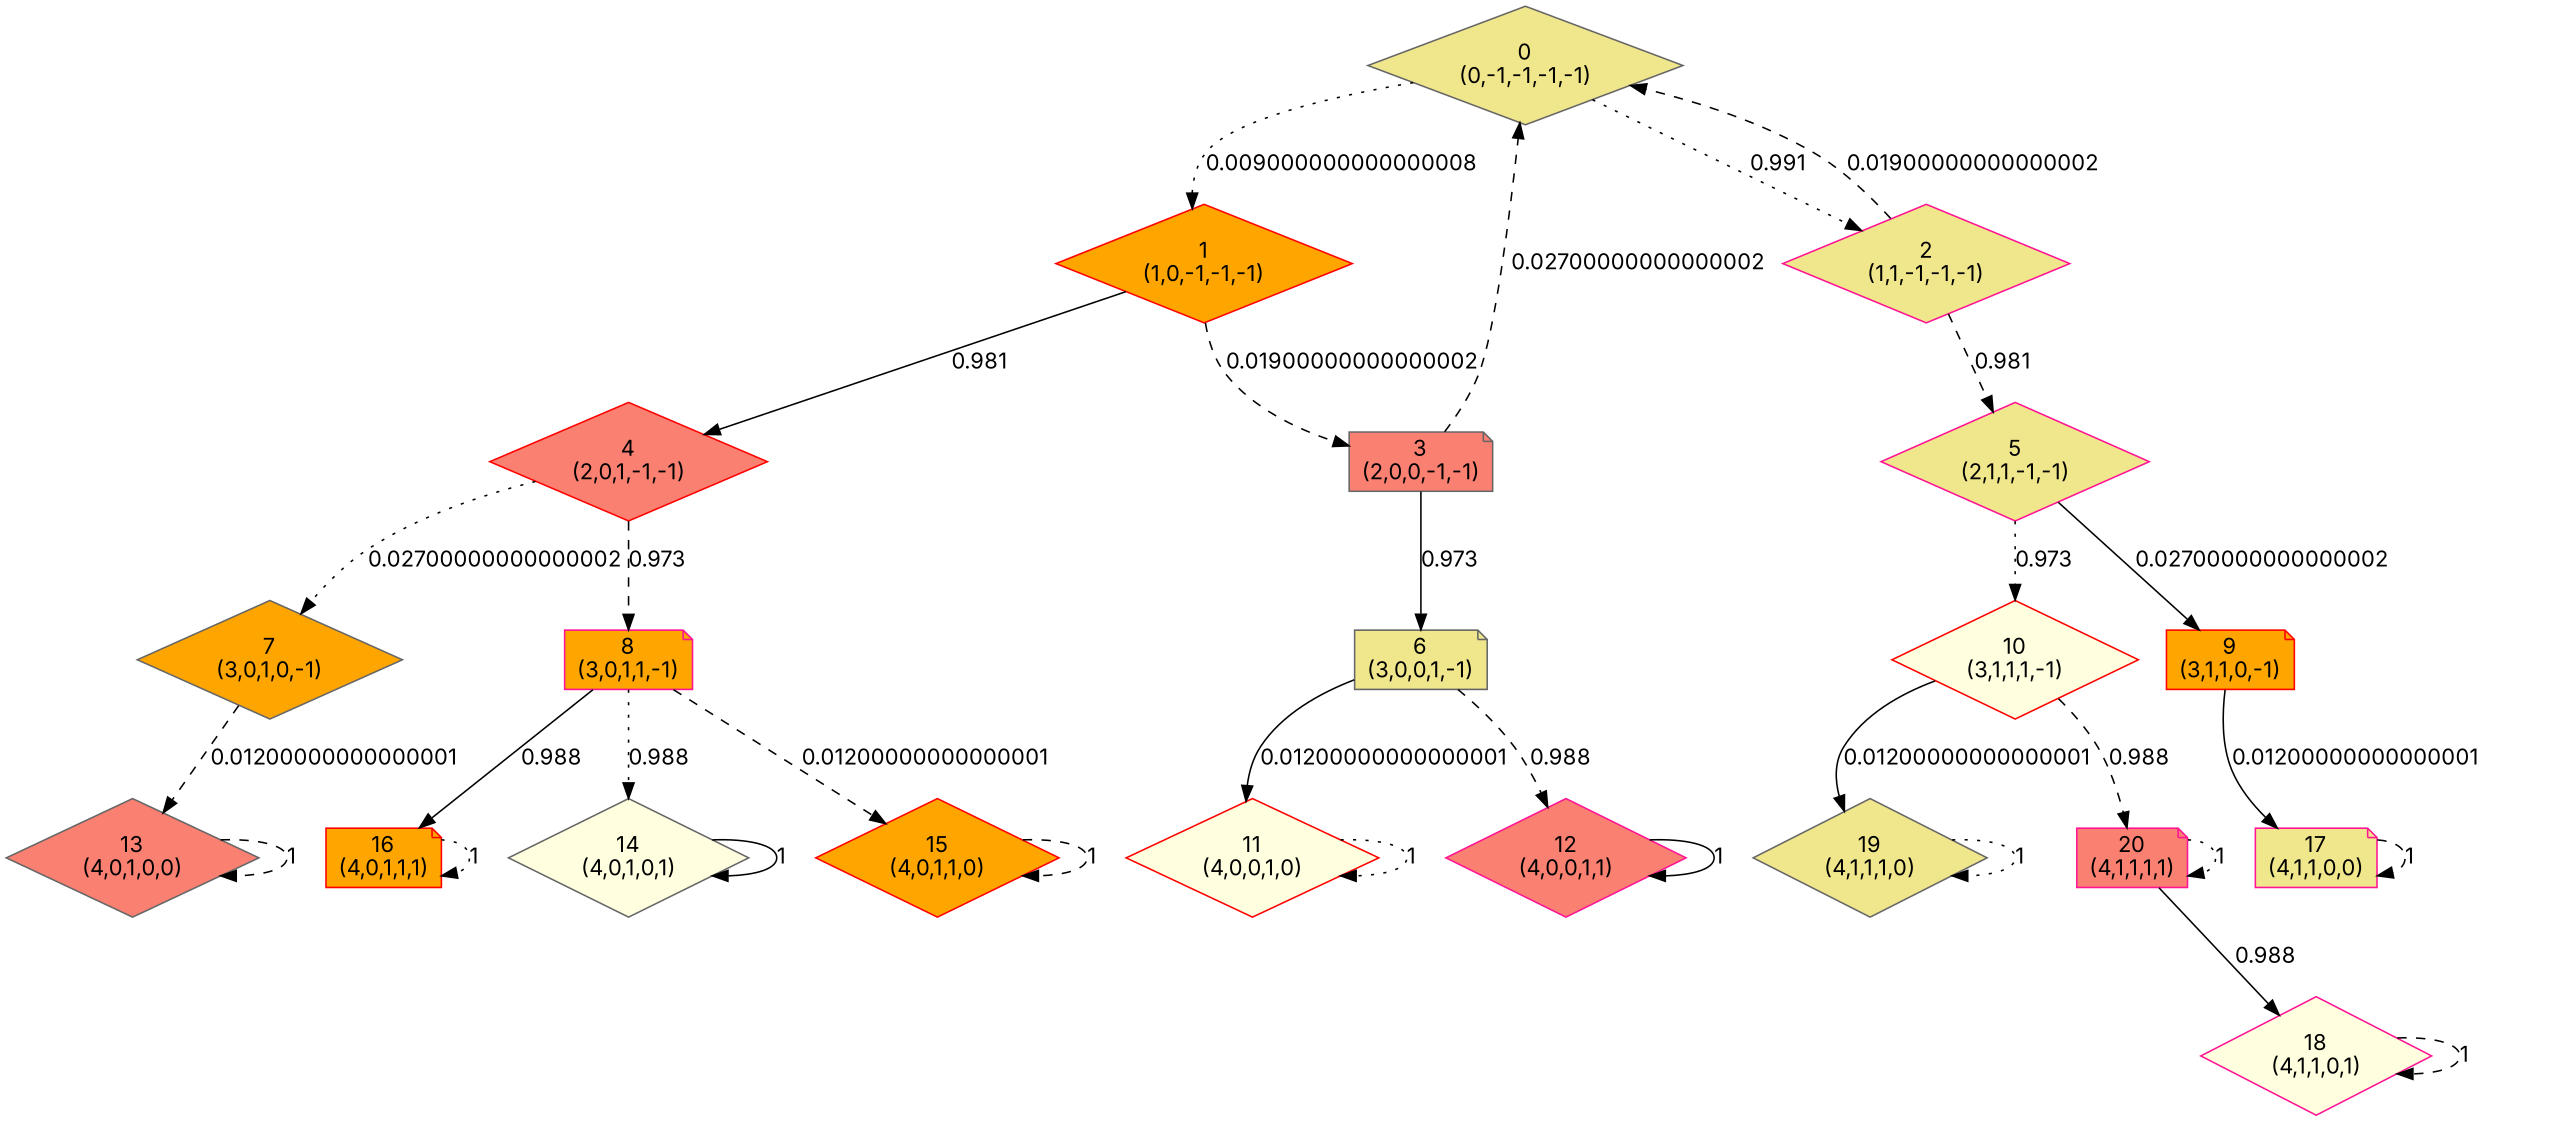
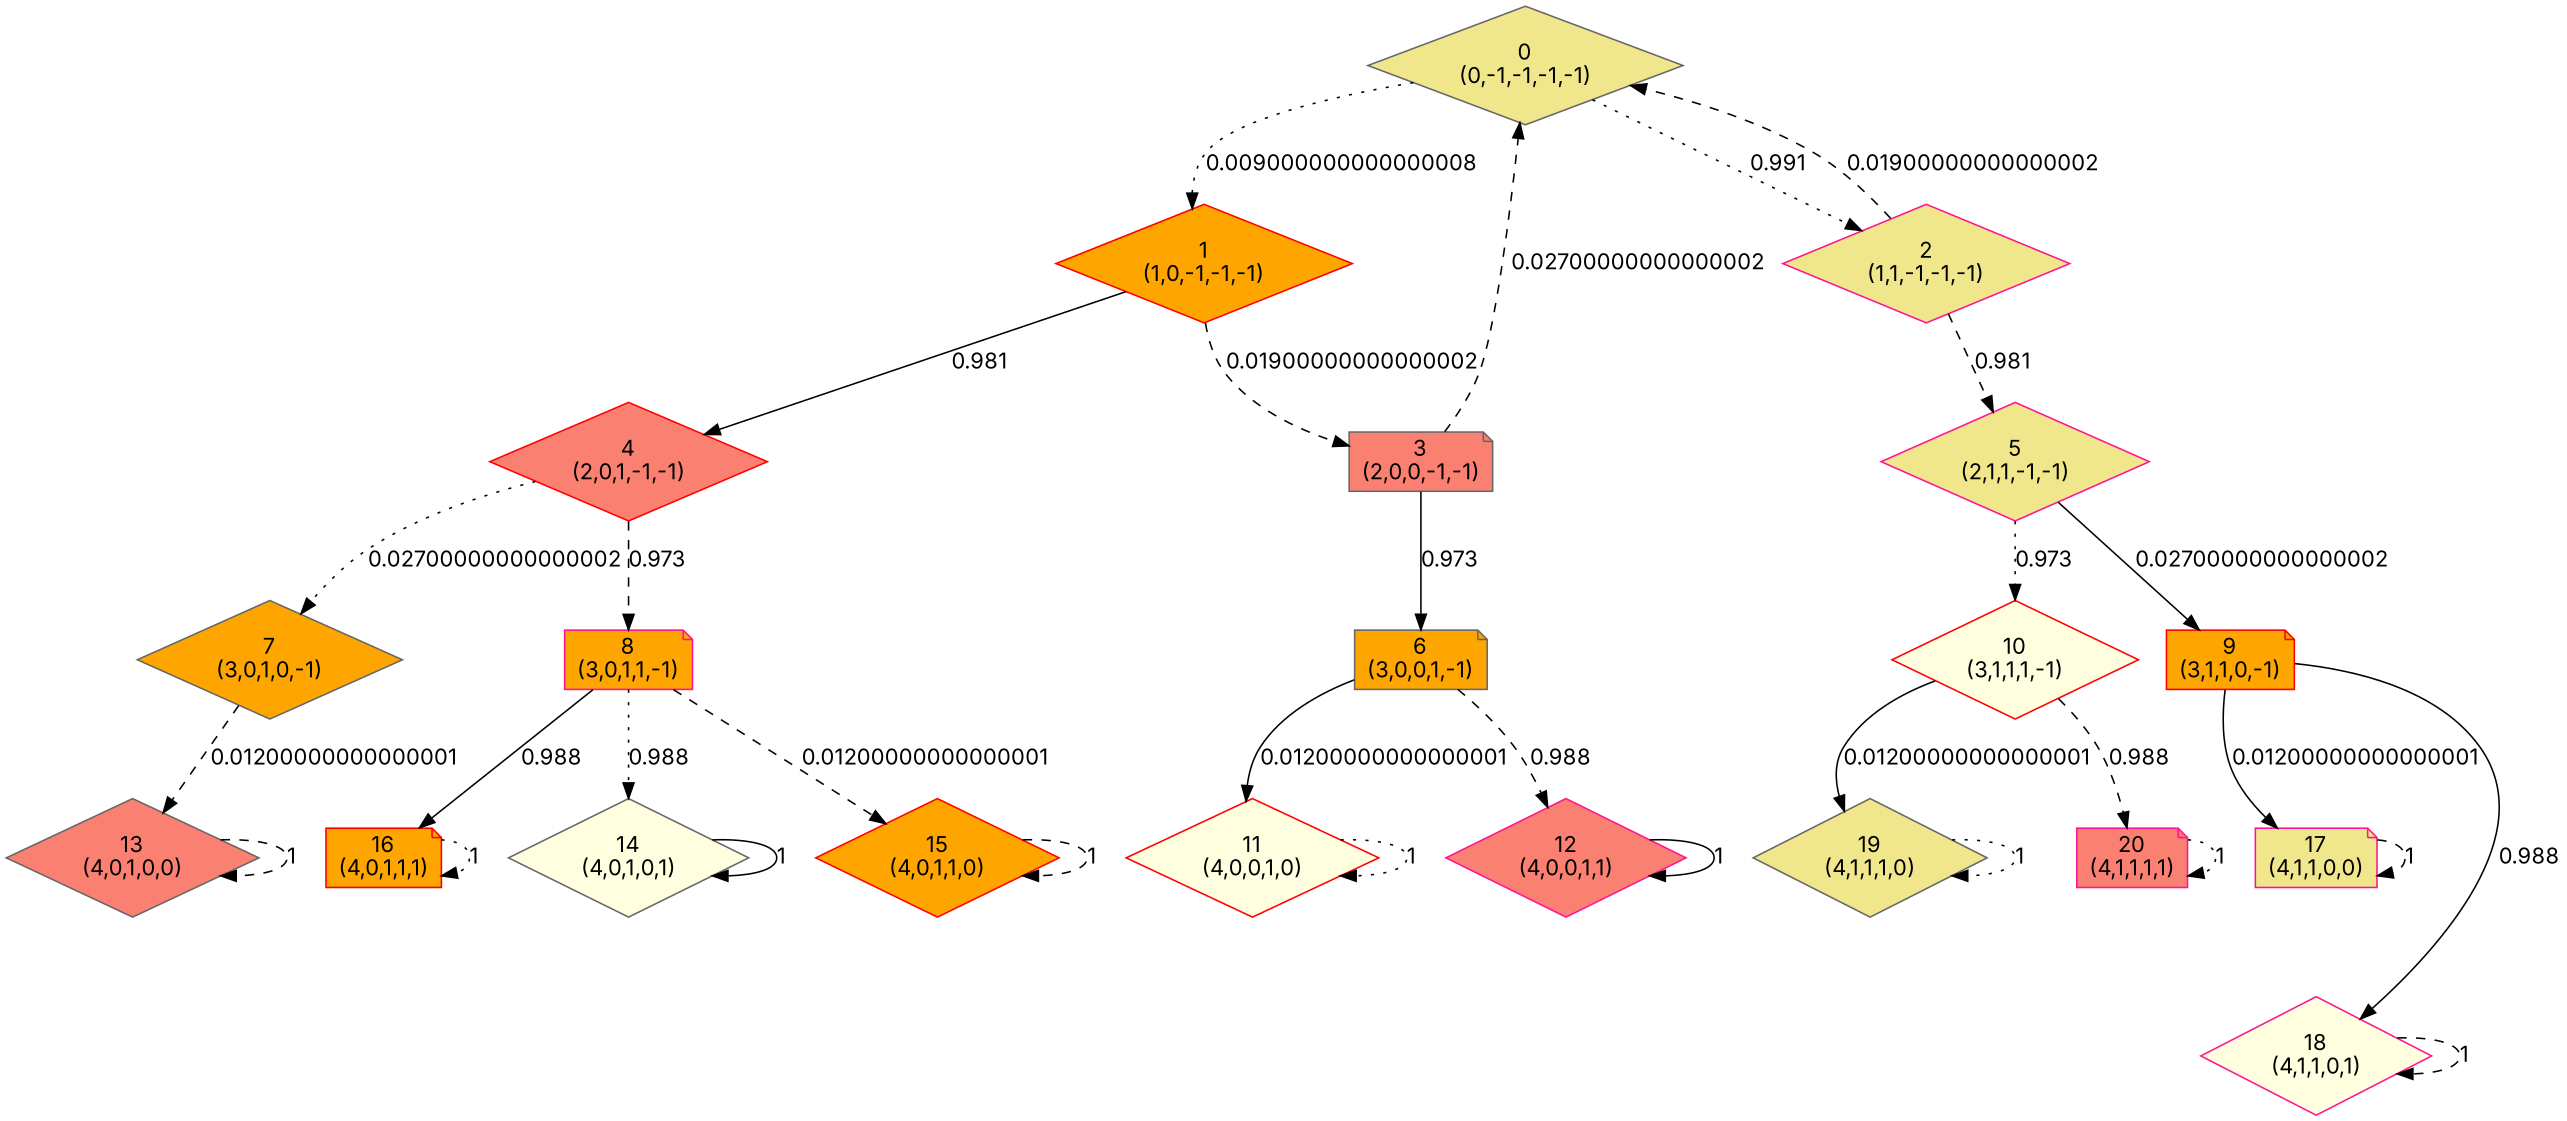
node "6 (3,0,0,1,-1)": fillcolor khaki -> orange
edge "20 (4,1,1,1,1)" -> "18 (4,1,1,0,1)": now "9 (3,1,1,0,-1)" -> "18 (4,1,1,0,1)"
